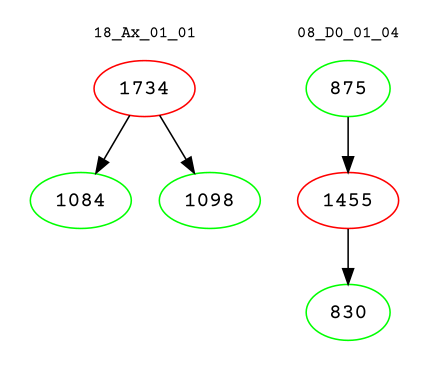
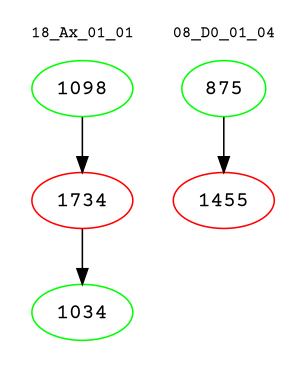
edge "1734" -> "1098": reversed
node "1084": label "1084" -> "1034"
node "830": removed
